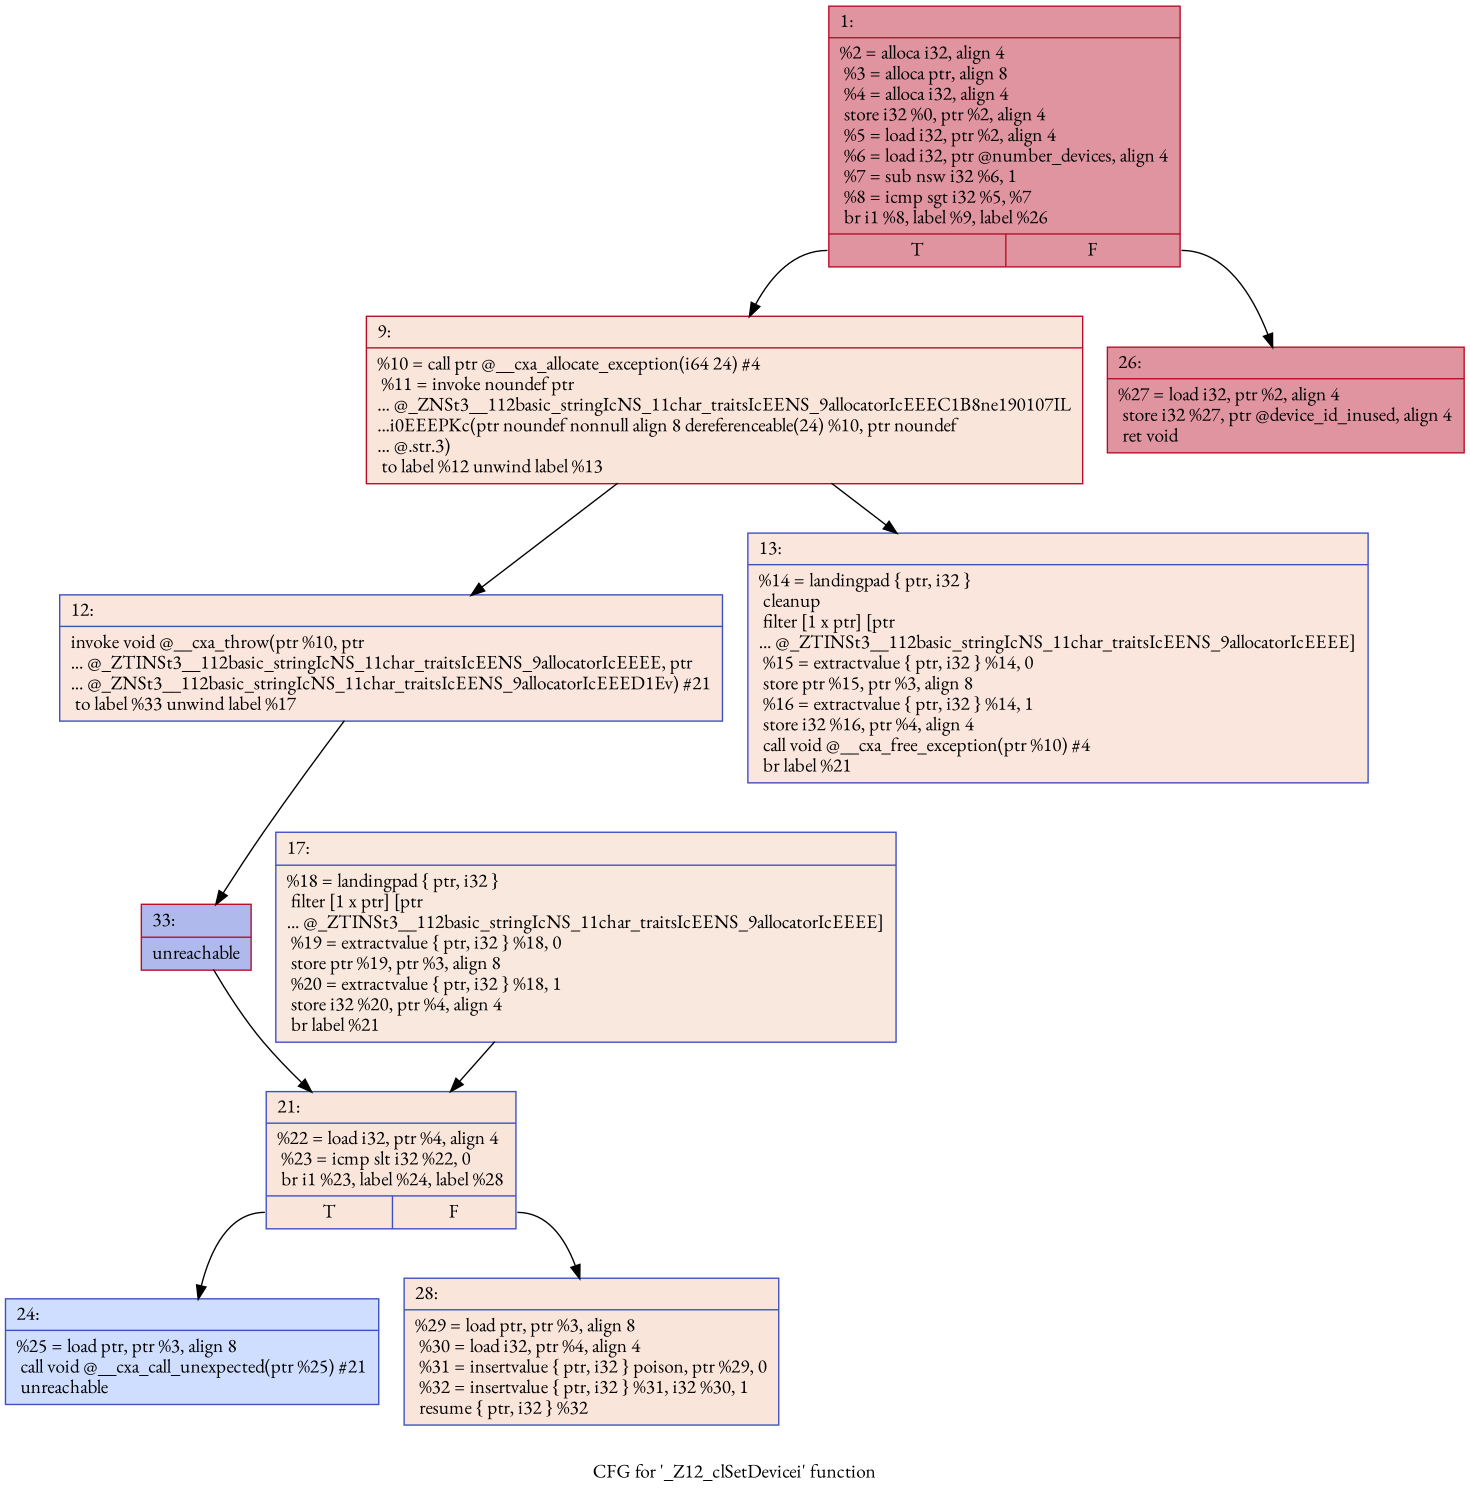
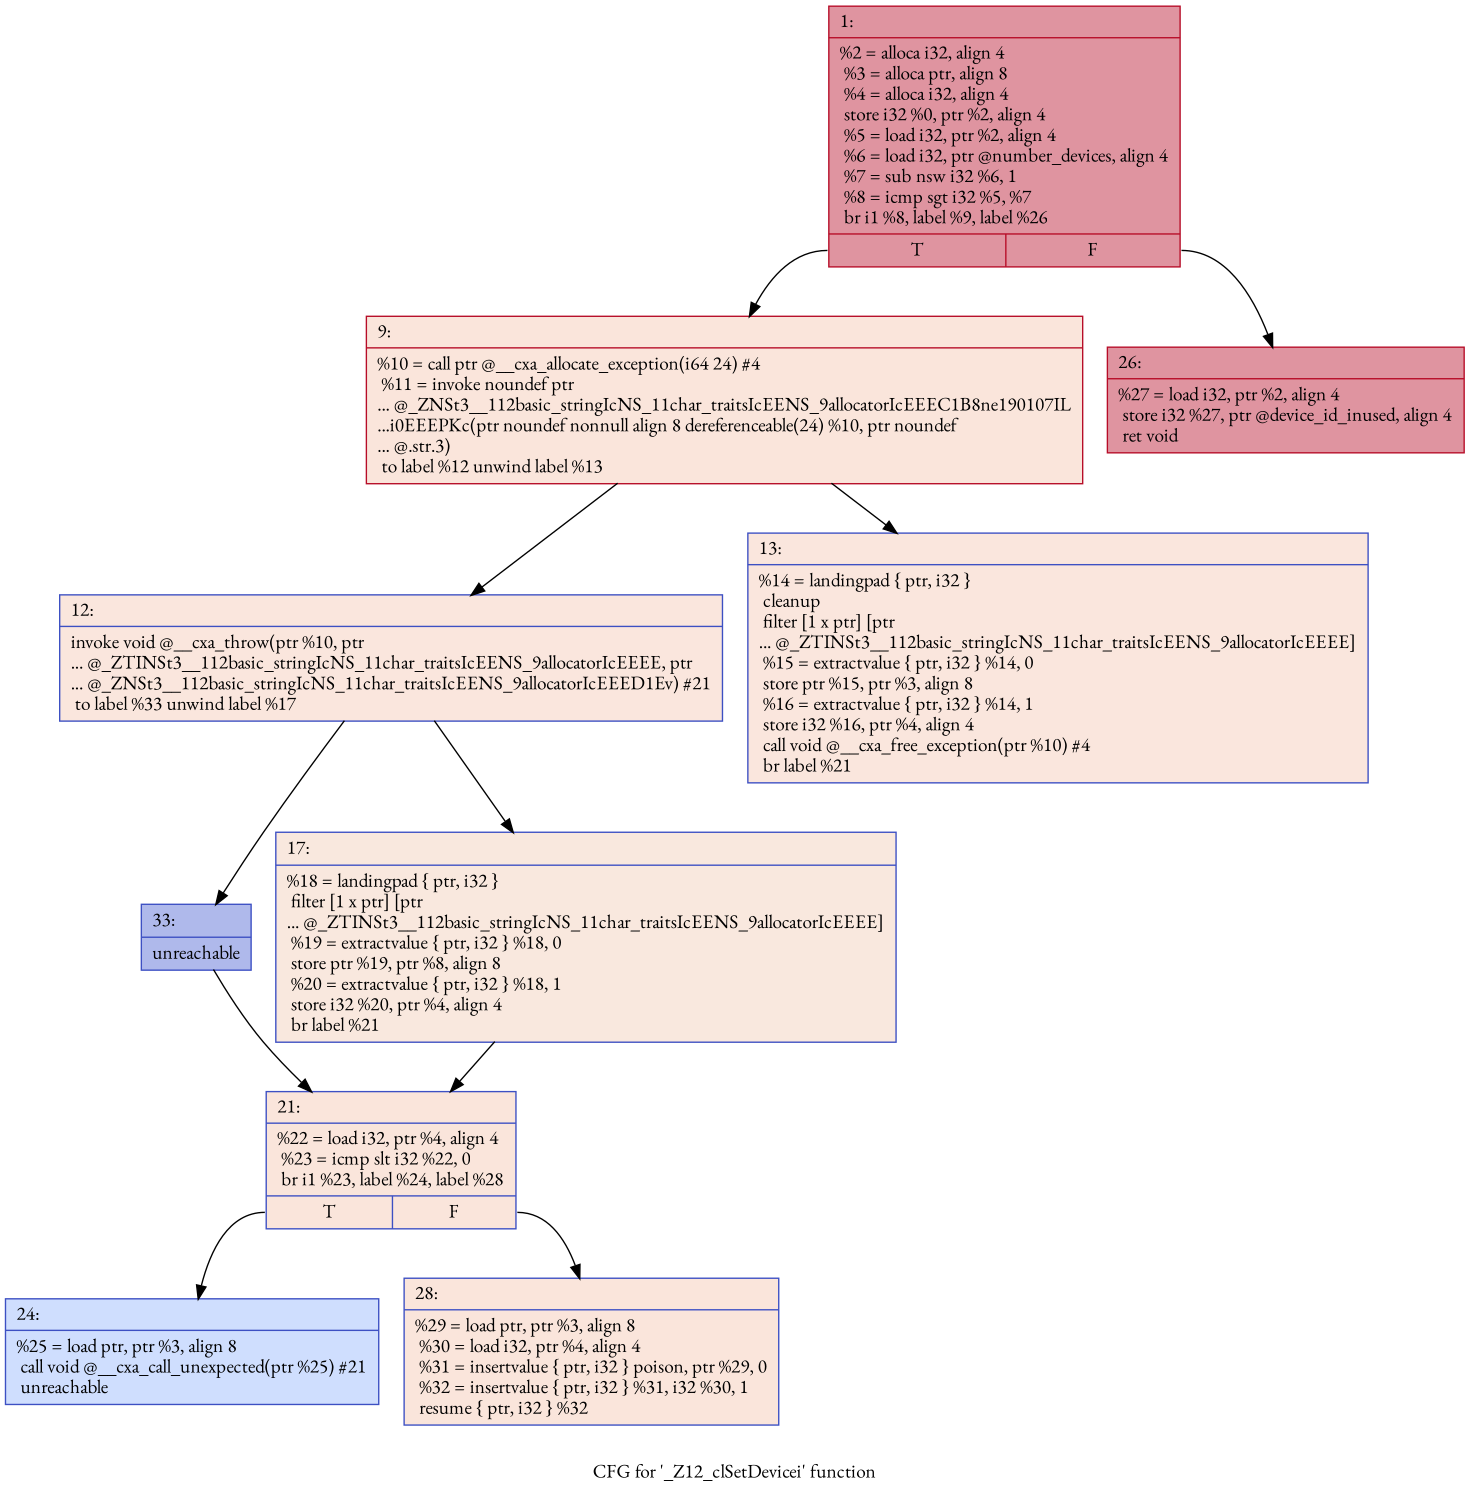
edge "12:" -> "17:": added
node "33:": color #b70d28ff -> #3d50c3ff
node "17:": text "store ptr %19, ptr %3, align 8" -> "store ptr %19, ptr %8, align 8"
